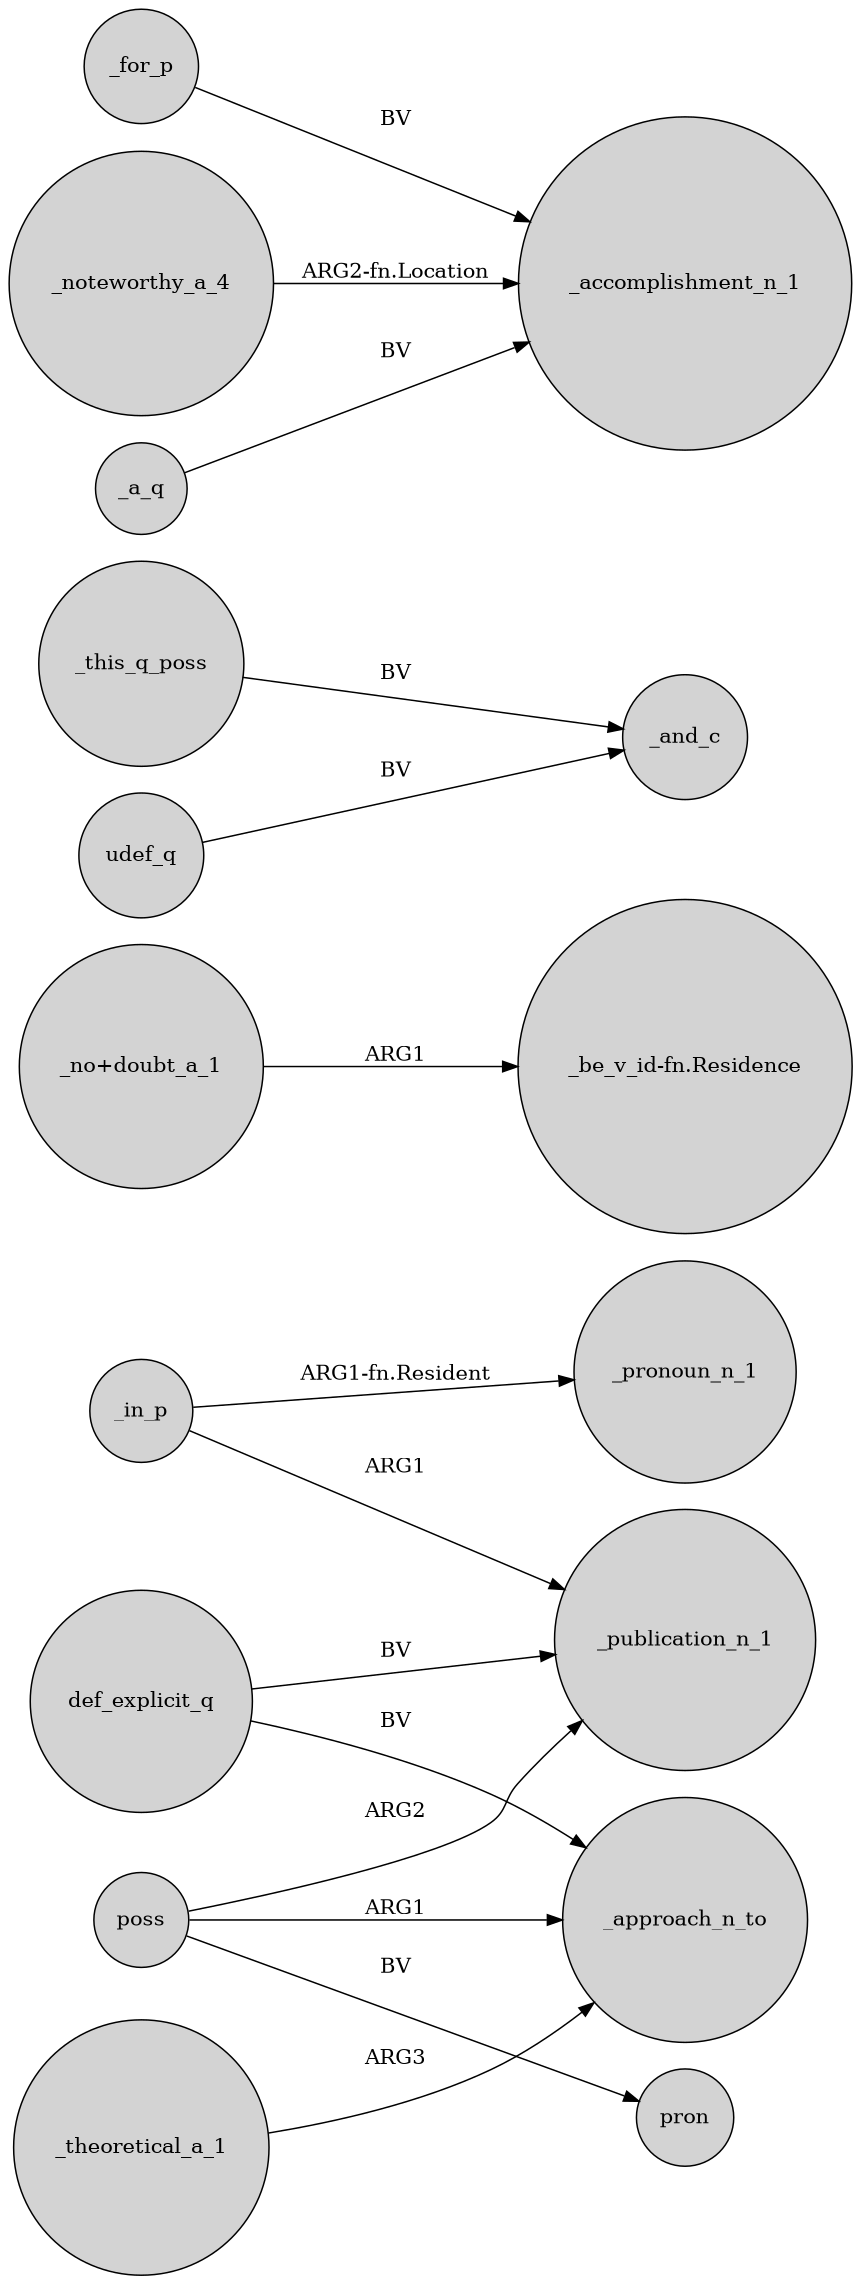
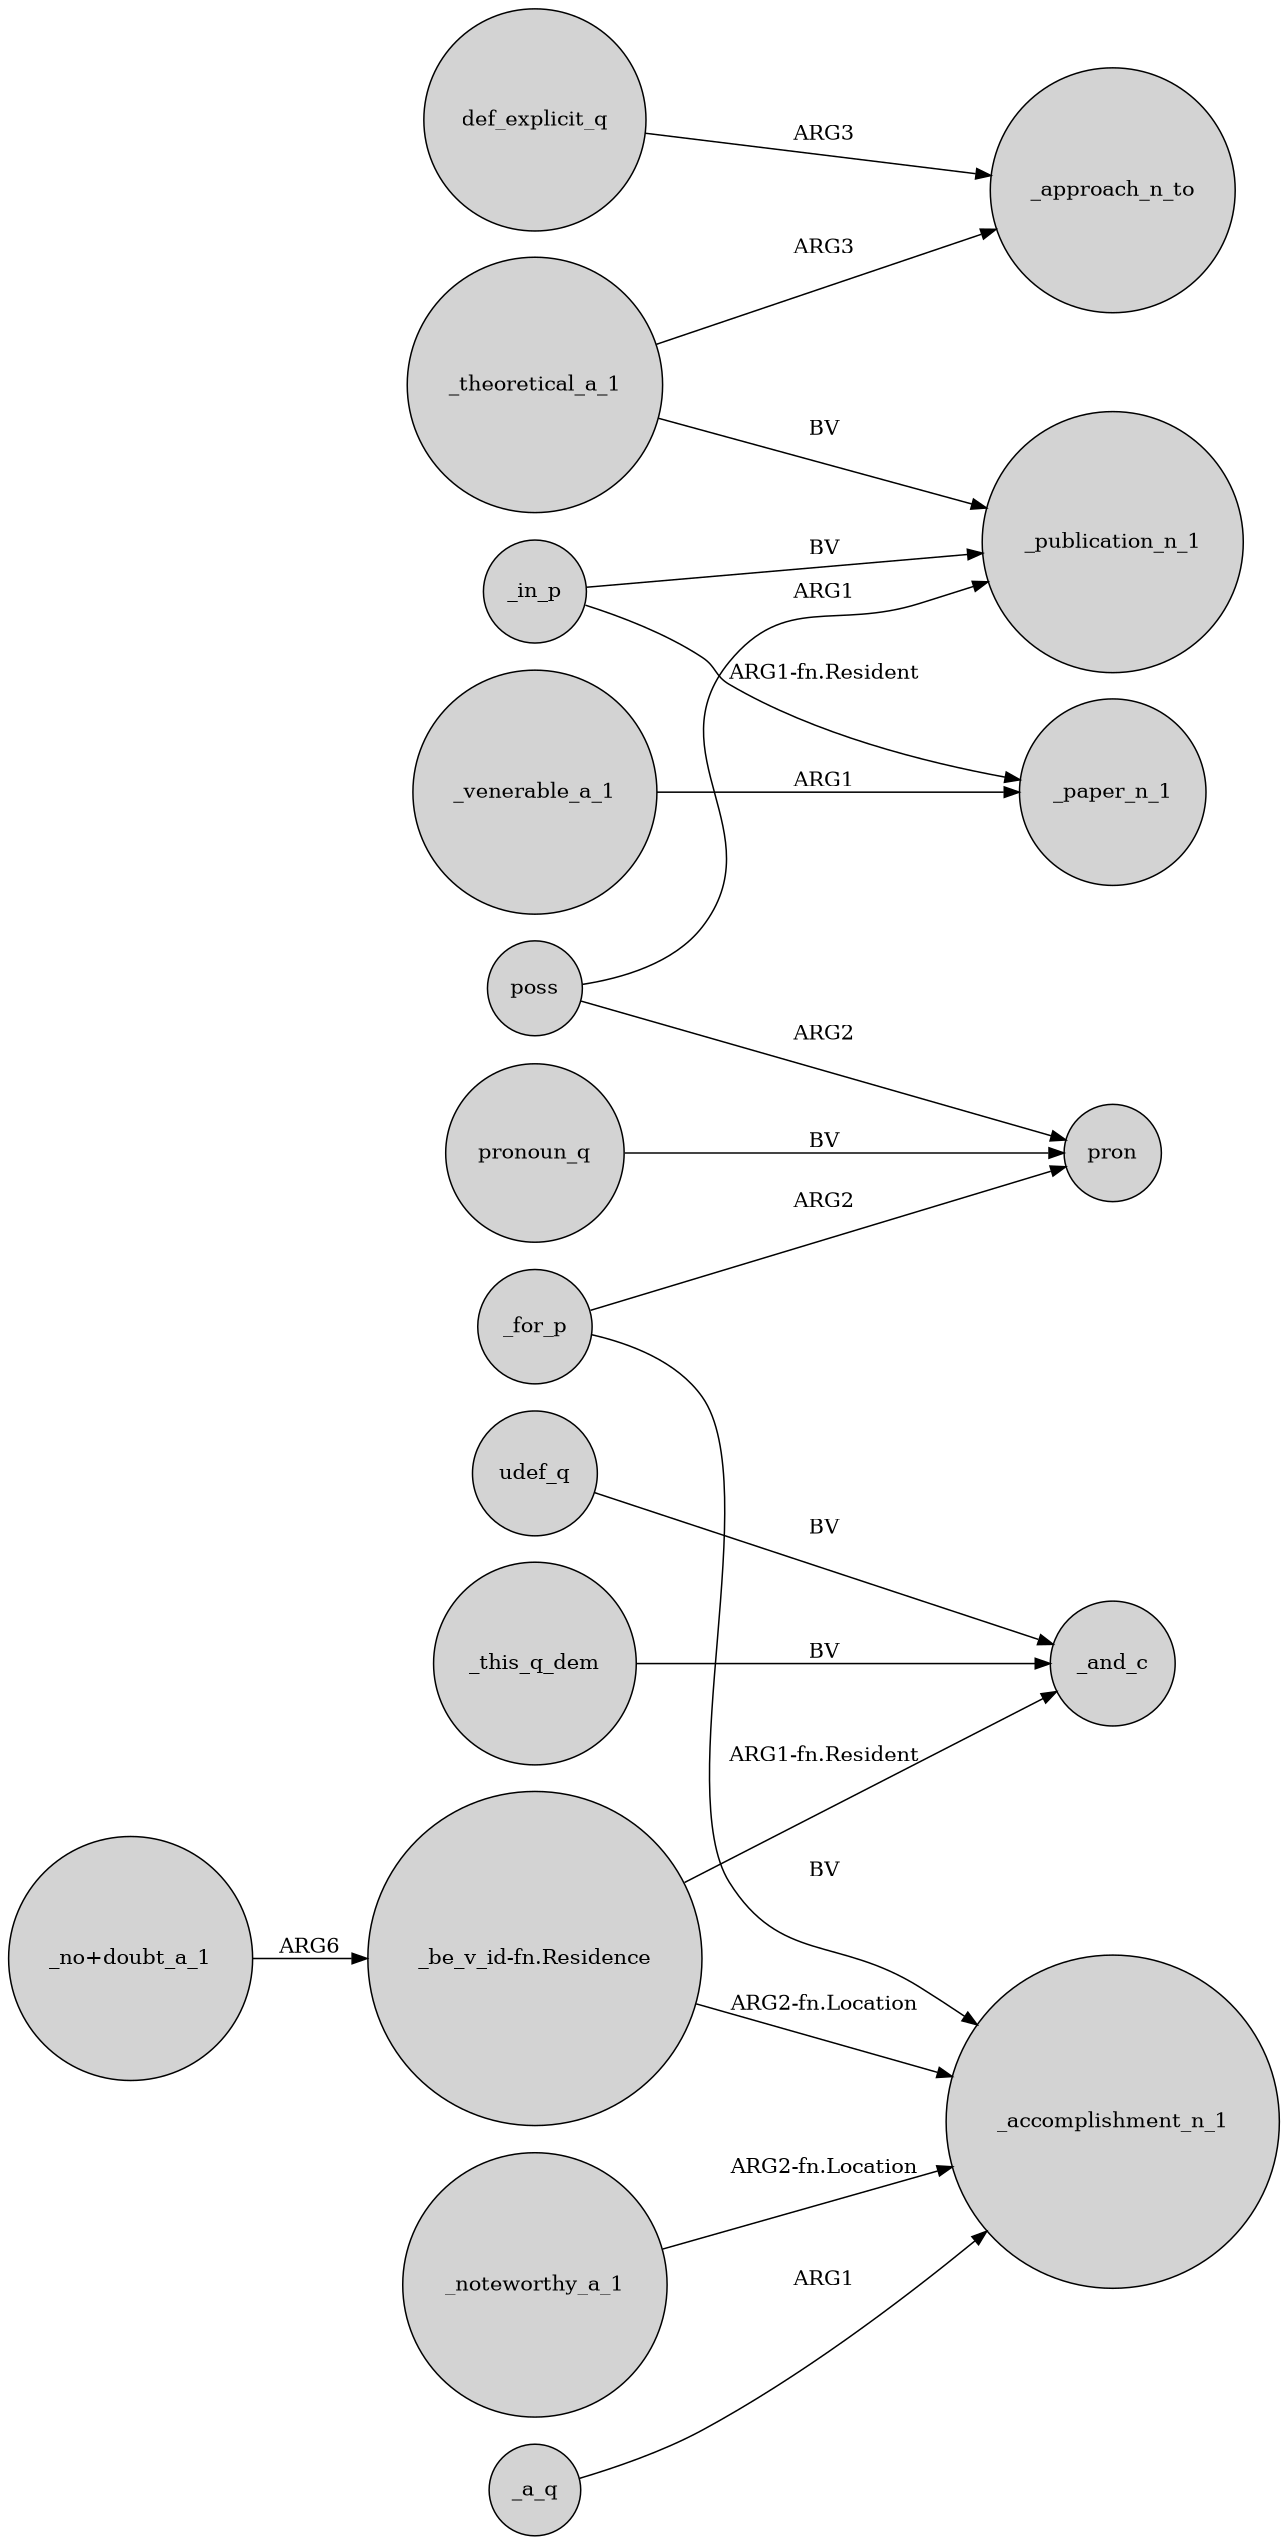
node "_noteworthy_a_4": label "_noteworthy_a_4" -> "_noteworthy_a_1"
edge "_a_q" -> "_accomplishment_n_1": label "BV" -> "ARG1"
node "_this_q_poss": label "_this_q_poss" -> "_this_q_dem"
node "_venerable_a_1": added
edge "_no+doubt_a_1" -> "_be_v_id-fn.Residence": label "ARG1" -> "ARG6"
node "pronoun_q": added
edge "_for_p" -> "pron": added, label "ARG2"
node "_pronoun_n_1": label "_pronoun_n_1" -> "_paper_n_1"
edge "_in_p" -> "_publication_n_1": label "ARG1" -> "BV"
edge "def_explicit_q" -> "_publication_n_1": now "_theoretical_a_1" -> "_publication_n_1"
edge "def_explicit_q" -> "_approach_n_to": label "BV" -> "ARG3"
edge "_be_v_id-fn.Residence" -> "_and_c": added, label "ARG1-fn.Resident"
edge "poss" -> "_publication_n_1": label "ARG2" -> "ARG1"
edge "poss" -> "_approach_n_to": removed, label "ARG1"
edge "poss" -> "pron": label "BV" -> "ARG2"
edge "_be_v_id-fn.Residence" -> "_accomplishment_n_1": added, label "ARG2-fn.Location"
